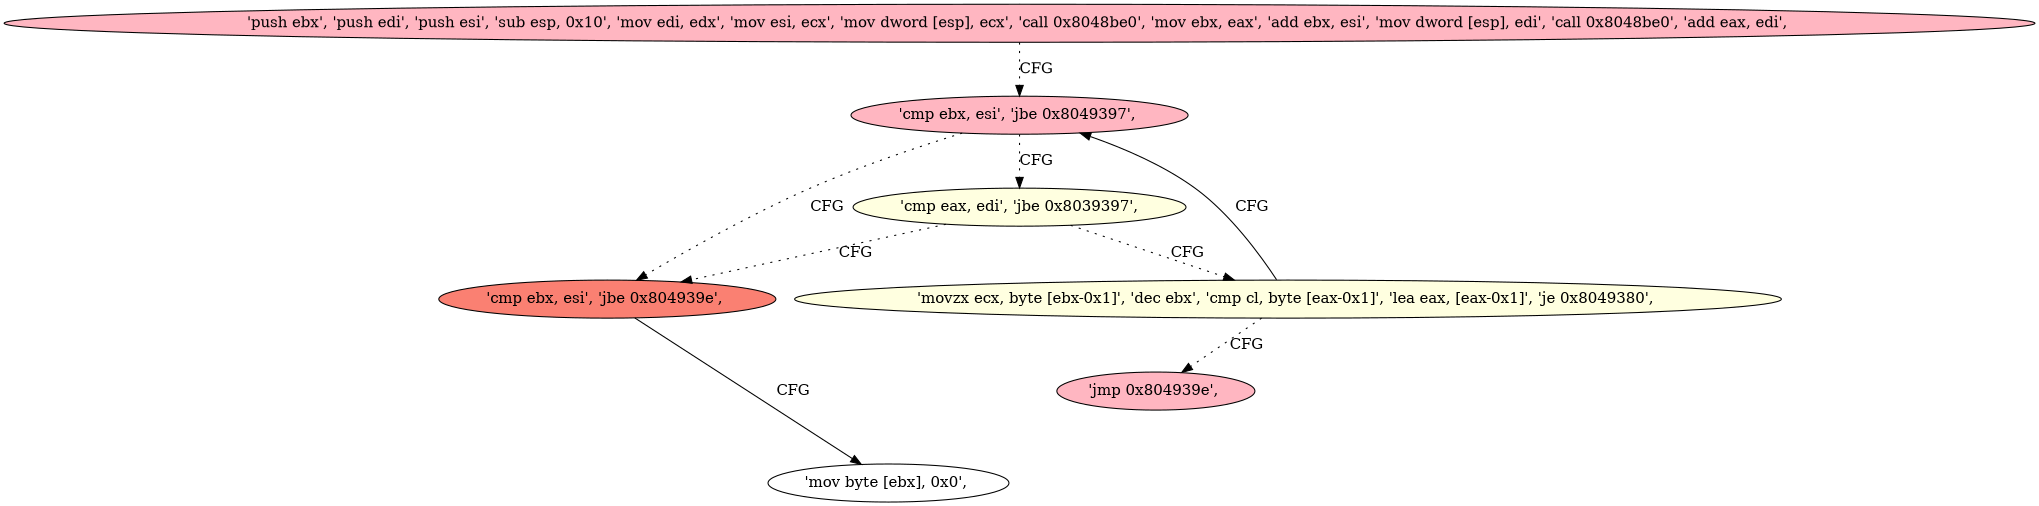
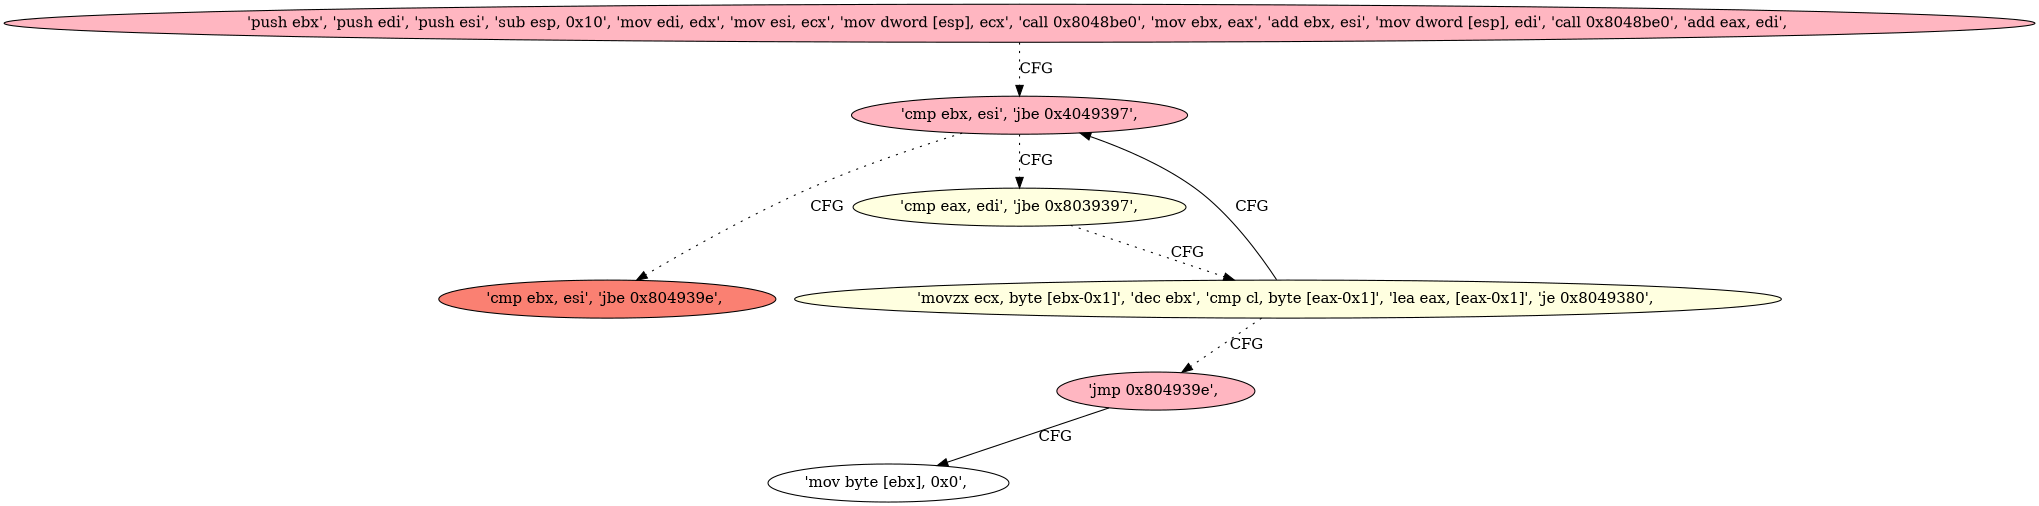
node "'cmp ebx, esi', 'jbe 0x8049397',": label "'cmp ebx, esi', 'jbe 0x8049397'," -> "'cmp ebx, esi', 'jbe 0x4049397',"
edge "'cmp eax, edi', 'jbe 0x8039397'," -> "'cmp ebx, esi', 'jbe 0x804939e',": removed, label "CFG"
edge "'cmp ebx, esi', 'jbe 0x804939e'," -> "'mov byte [ebx], 0x0',": now "'jmp 0x804939e'," -> "'mov byte [ebx], 0x0',"
